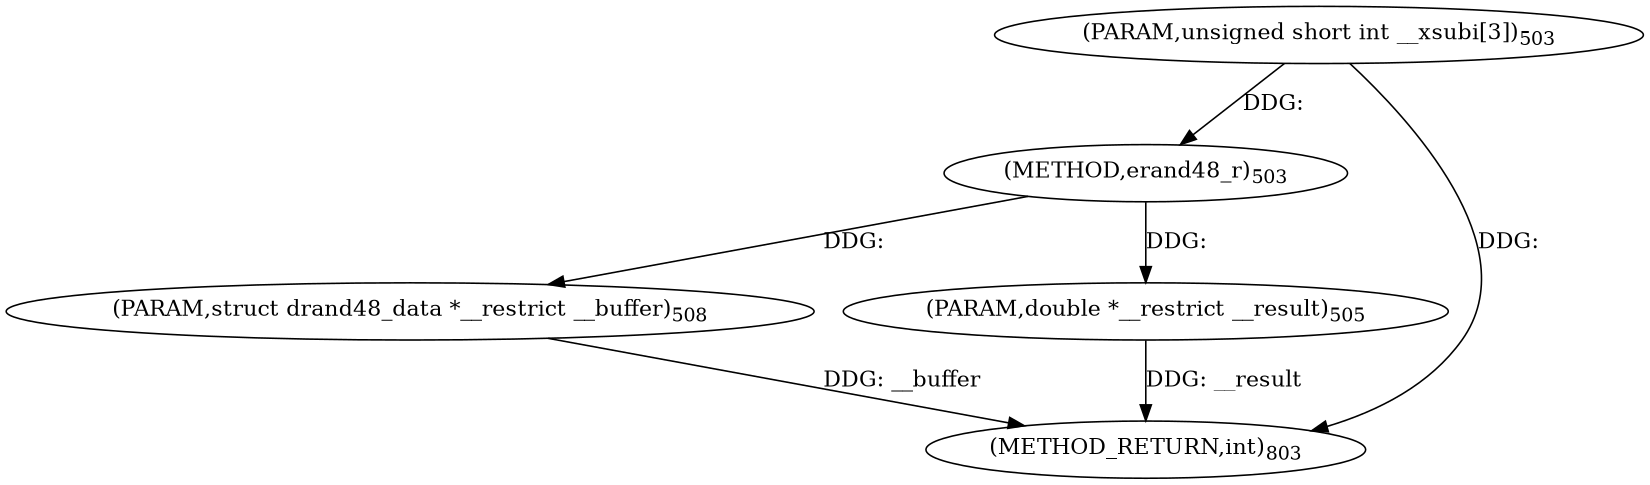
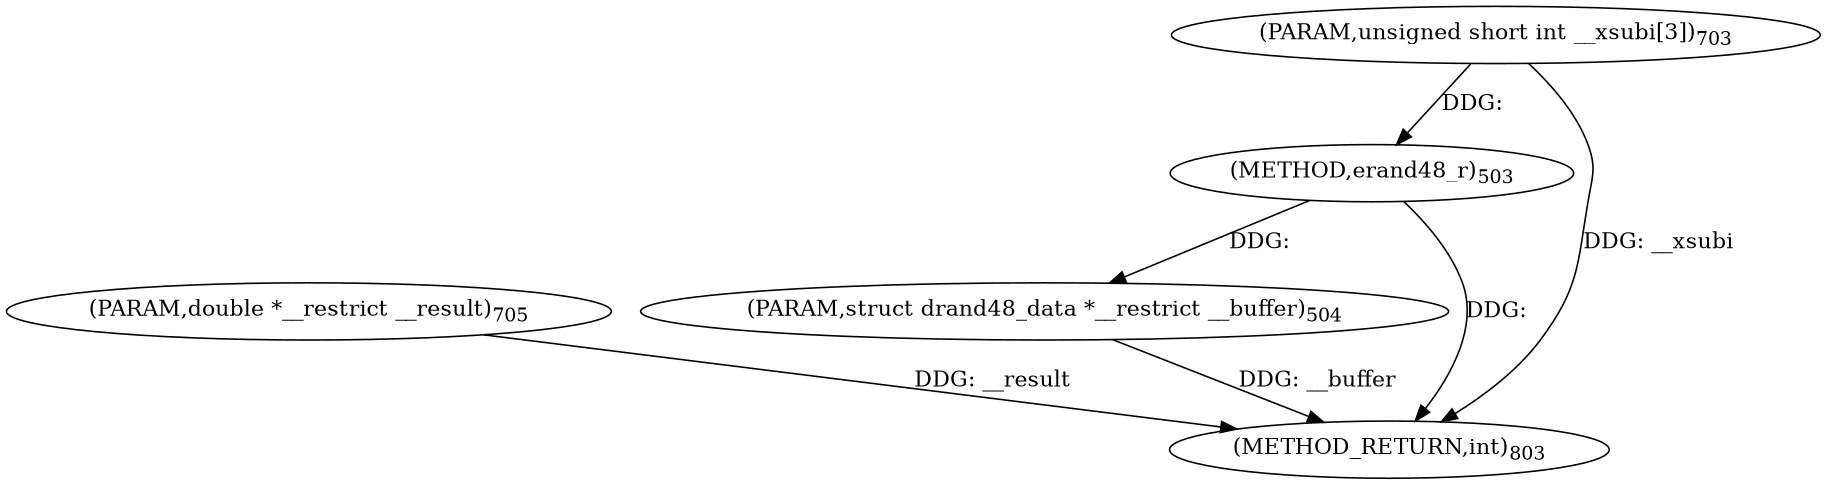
node "(PARAM,unsigned short int __xsubi[3])": text "503" -> "703"
edge "(METHOD,erand48_r)" -> "(PARAM,double *__restrict __result)": now "(METHOD,erand48_r)" -> "(METHOD_RETURN,int)"
edge "(PARAM,unsigned short int __xsubi[3])" -> "(METHOD_RETURN,int)": label "DDG: " -> "DDG: __xsubi"
node "(PARAM,struct drand48_data *__restrict __buffer)": text "508" -> "504"
node "(PARAM,double *__restrict __result)": text "505" -> "705"
